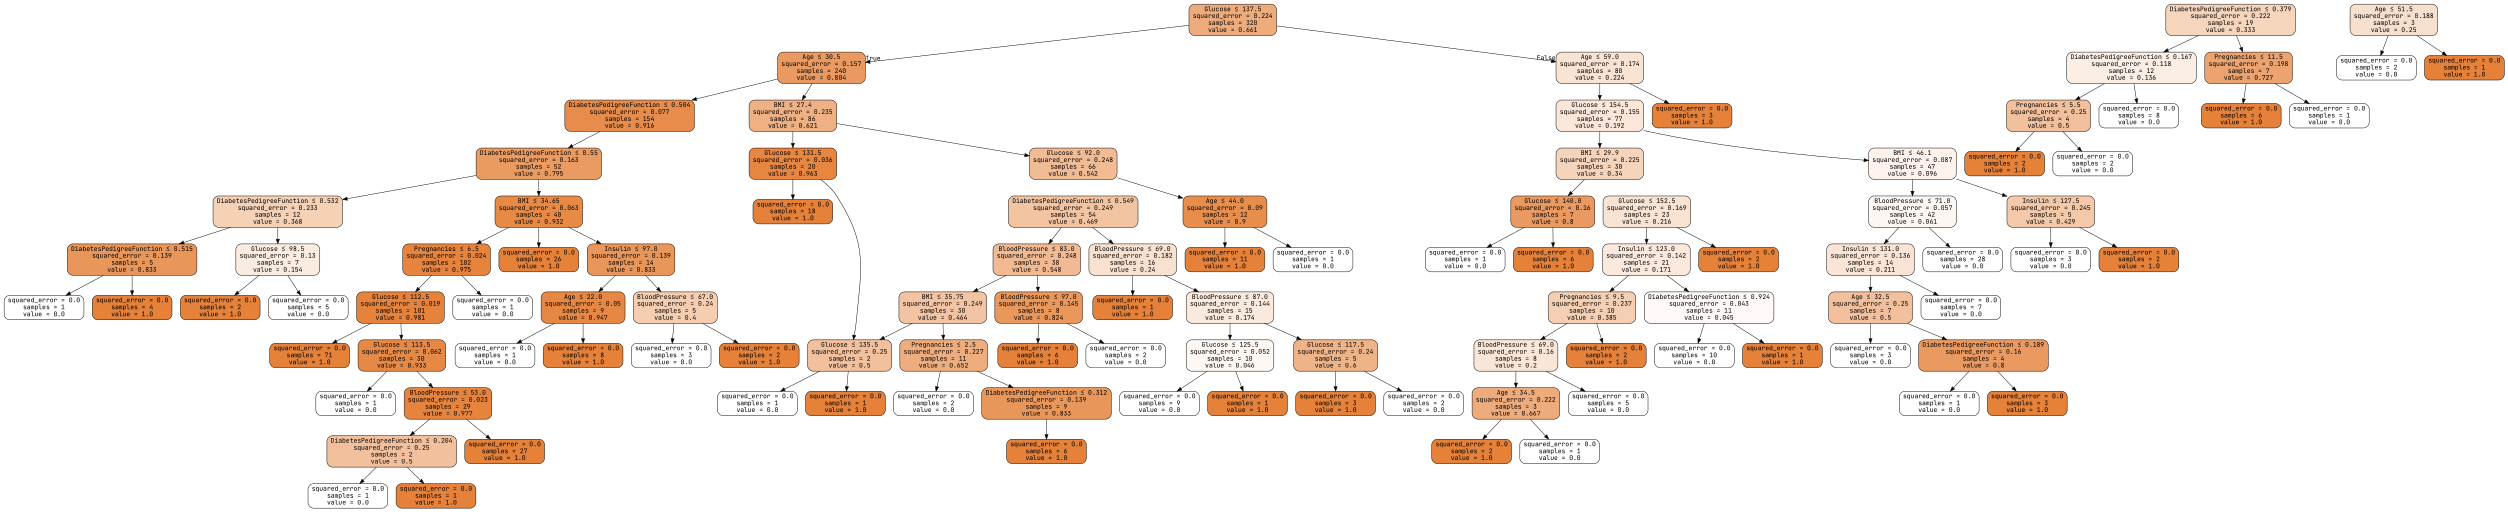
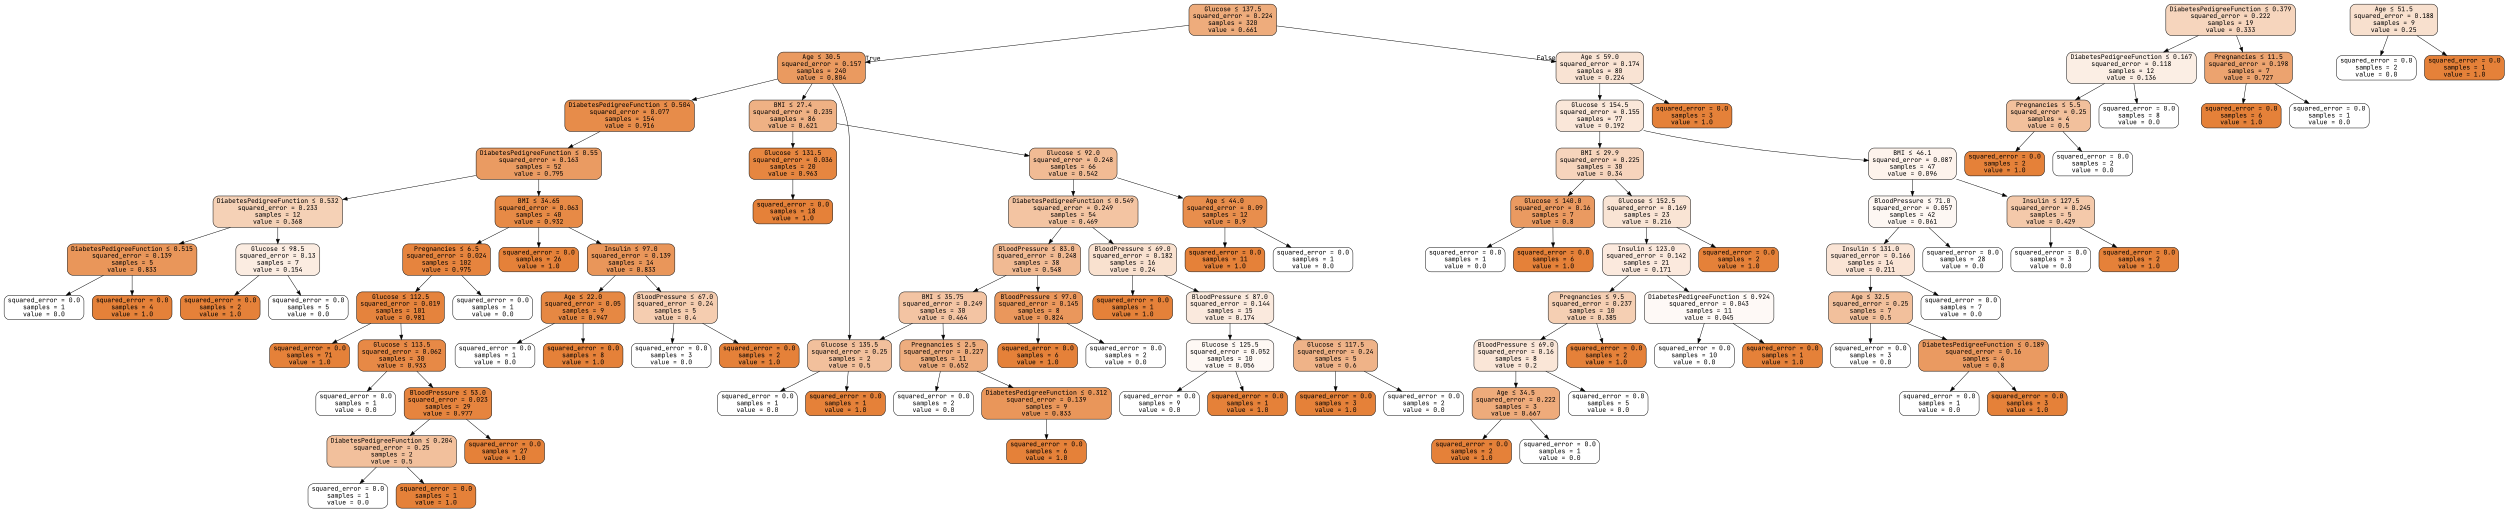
node "Age ≤ 51.5": text "samples = 3" -> "samples = 9"
edge "Glucose ≤ 92.0" -> "DiabetesPedigreeFunction ≤ 0.549": added
edge "BMI ≤ 29.9" -> "Glucose ≤ 152.5": added
edge "Glucose ≤ 131.5" -> "Glucose ≤ 135.5": now "Age ≤ 30.5" -> "Glucose ≤ 135.5"
node "Insulin ≤ 131.0": text "squared_error = 0.136" -> "squared_error = 0.166"
node "Glucose ≤ 125.5": text "value = 0.046" -> "value = 0.056"
